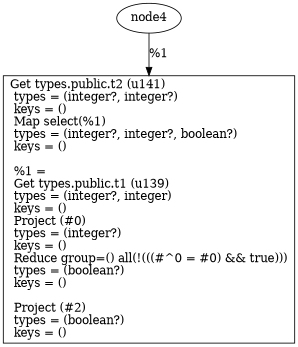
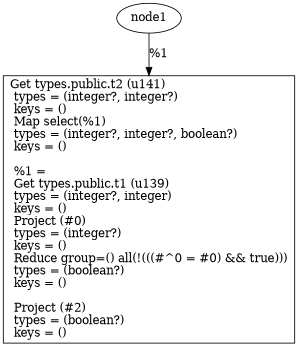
node "node4": label "node4" -> "node1"
